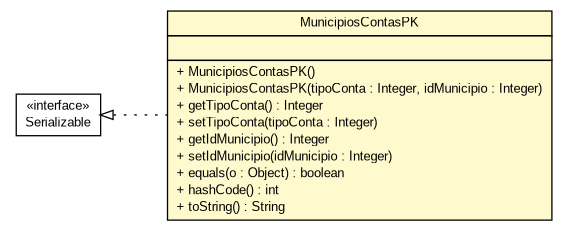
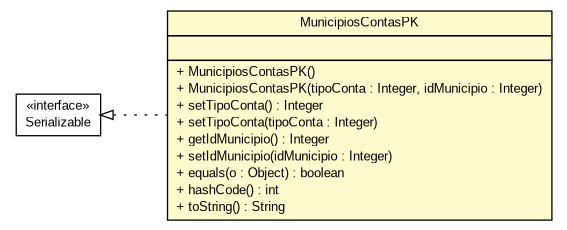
node "MunicipiosContasPK": text "+ getTipoConta() : Integer" -> "+ setTipoConta() : Integer"
